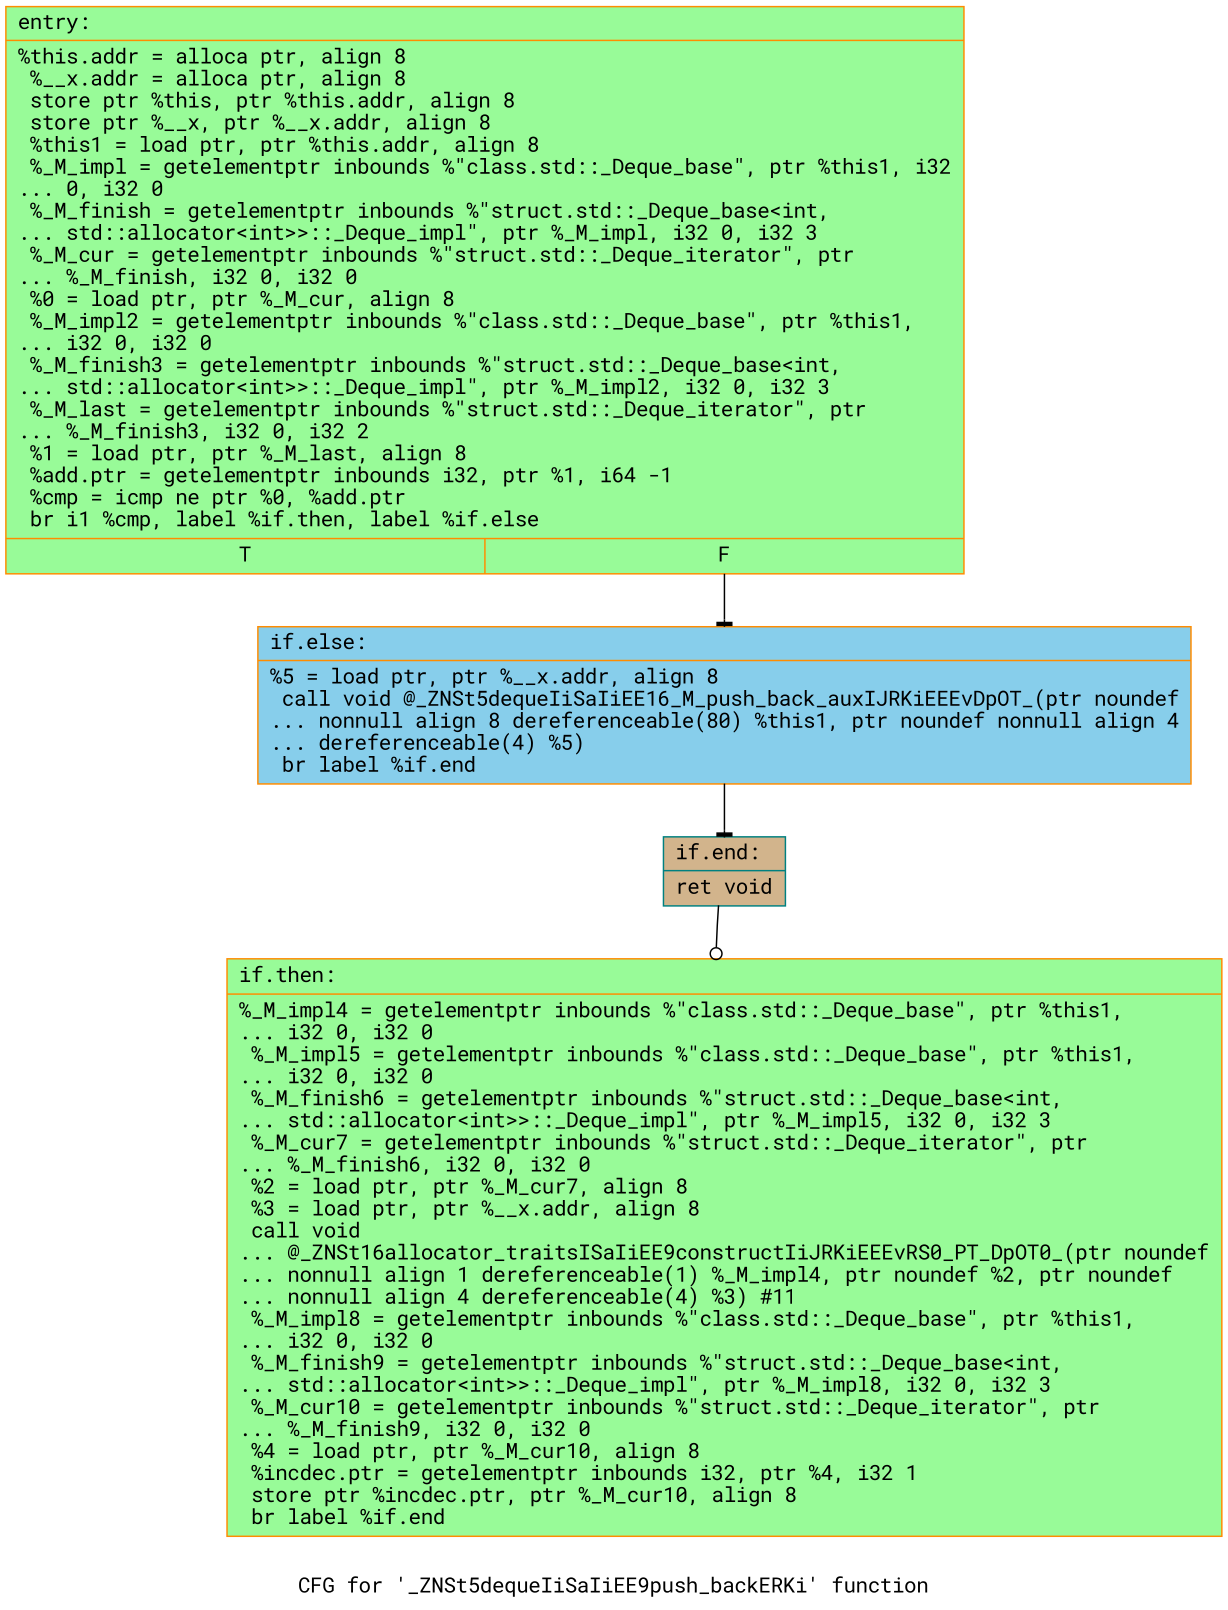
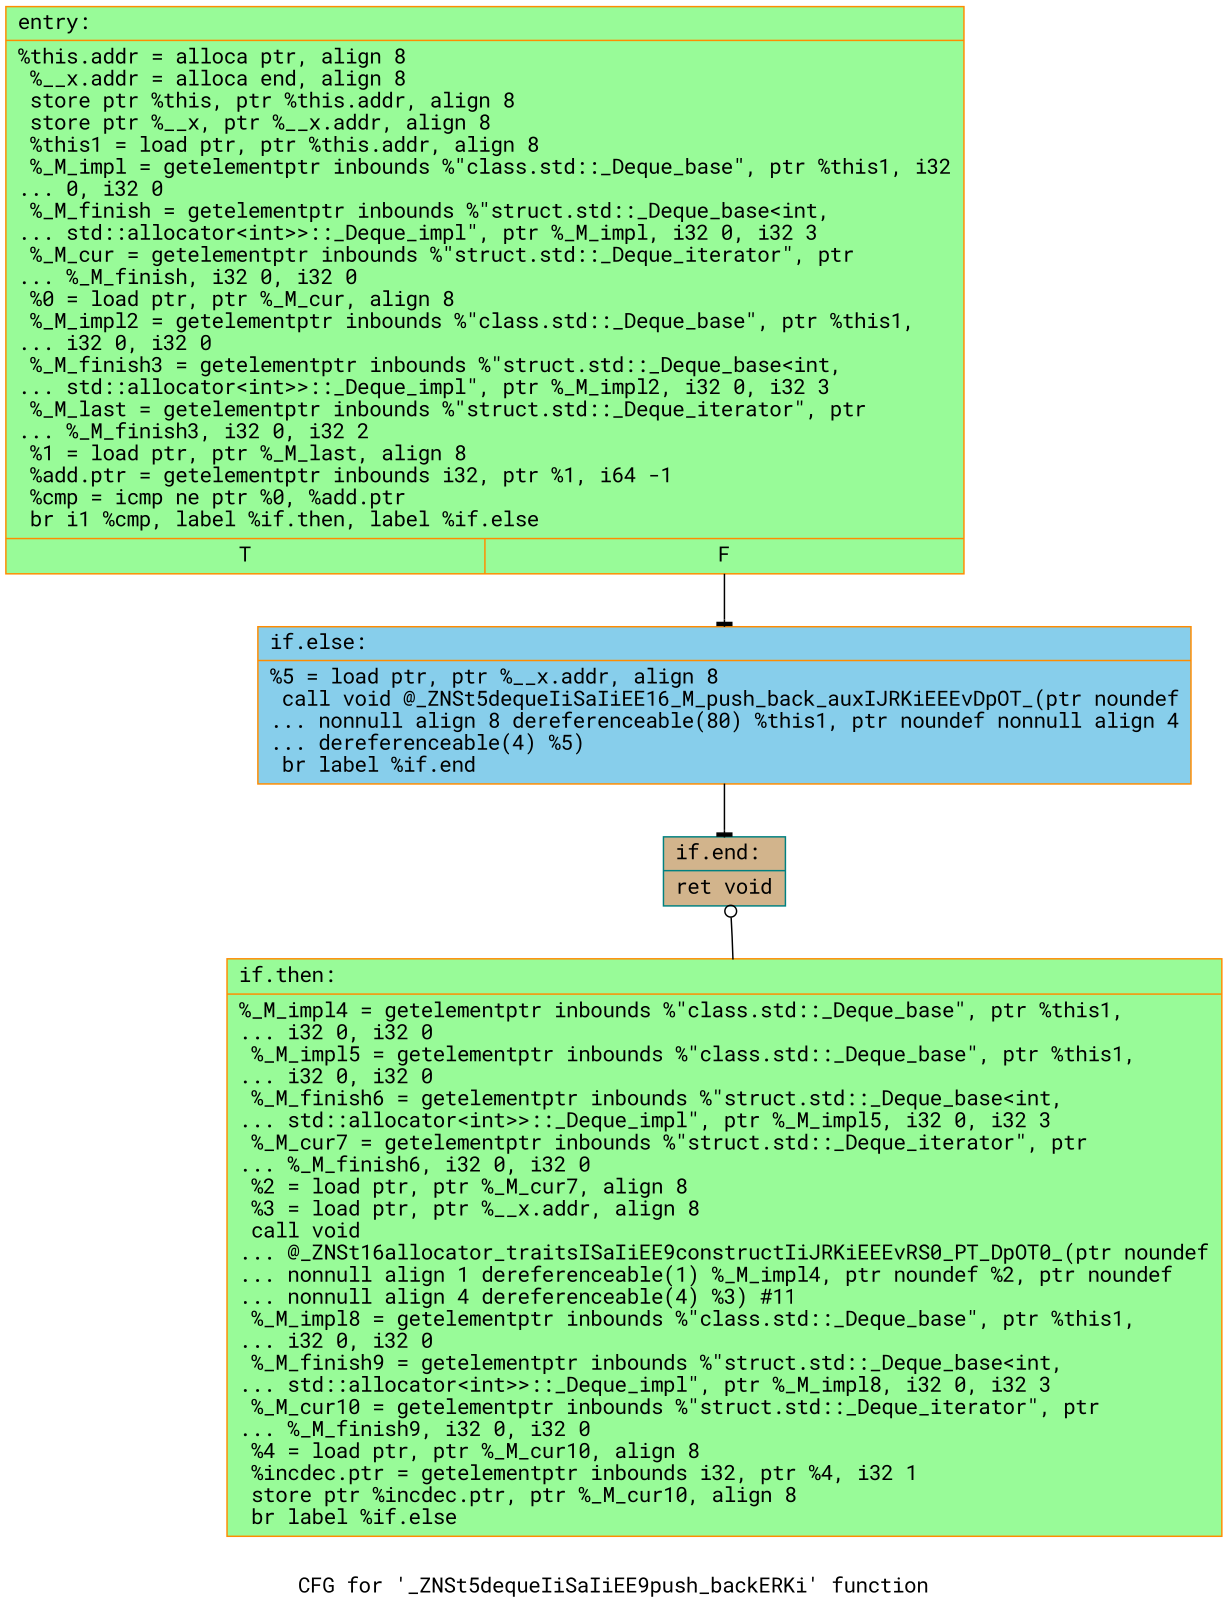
node "entry:": text "%__x.addr = alloca ptr, align 8" -> "%__x.addr = alloca end, align 8"
edge "if.end:" -> "if.then:": reversed
node "if.then:": text "br label %if.end" -> "br label %if.else"
